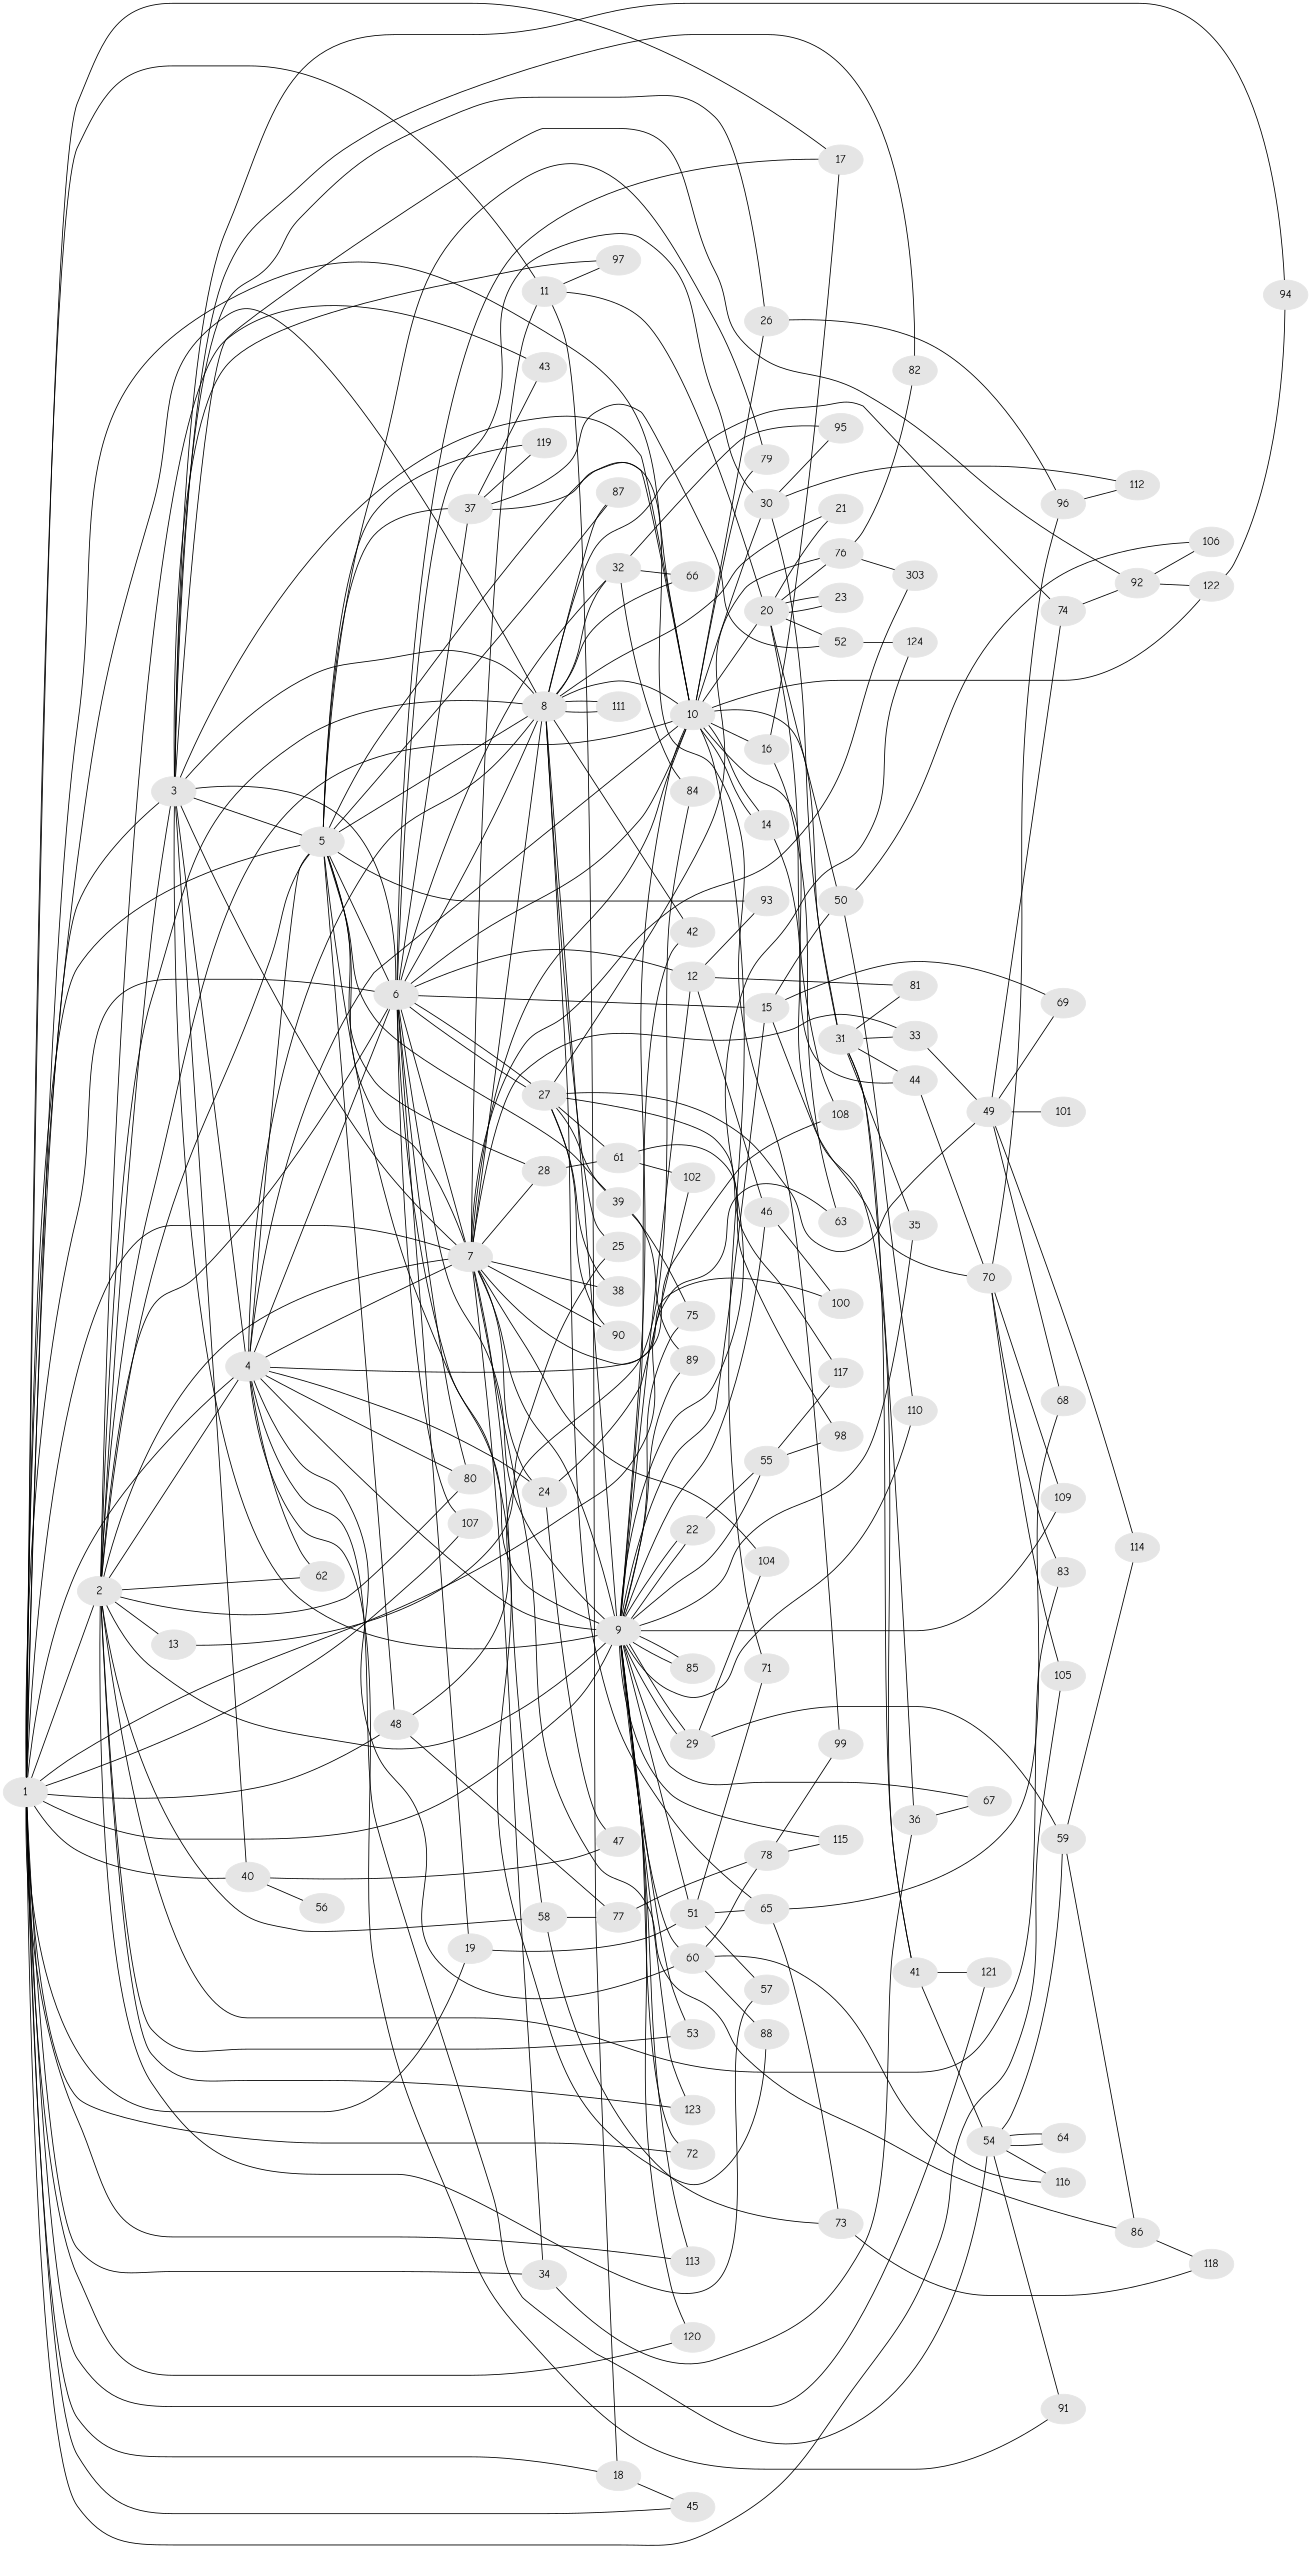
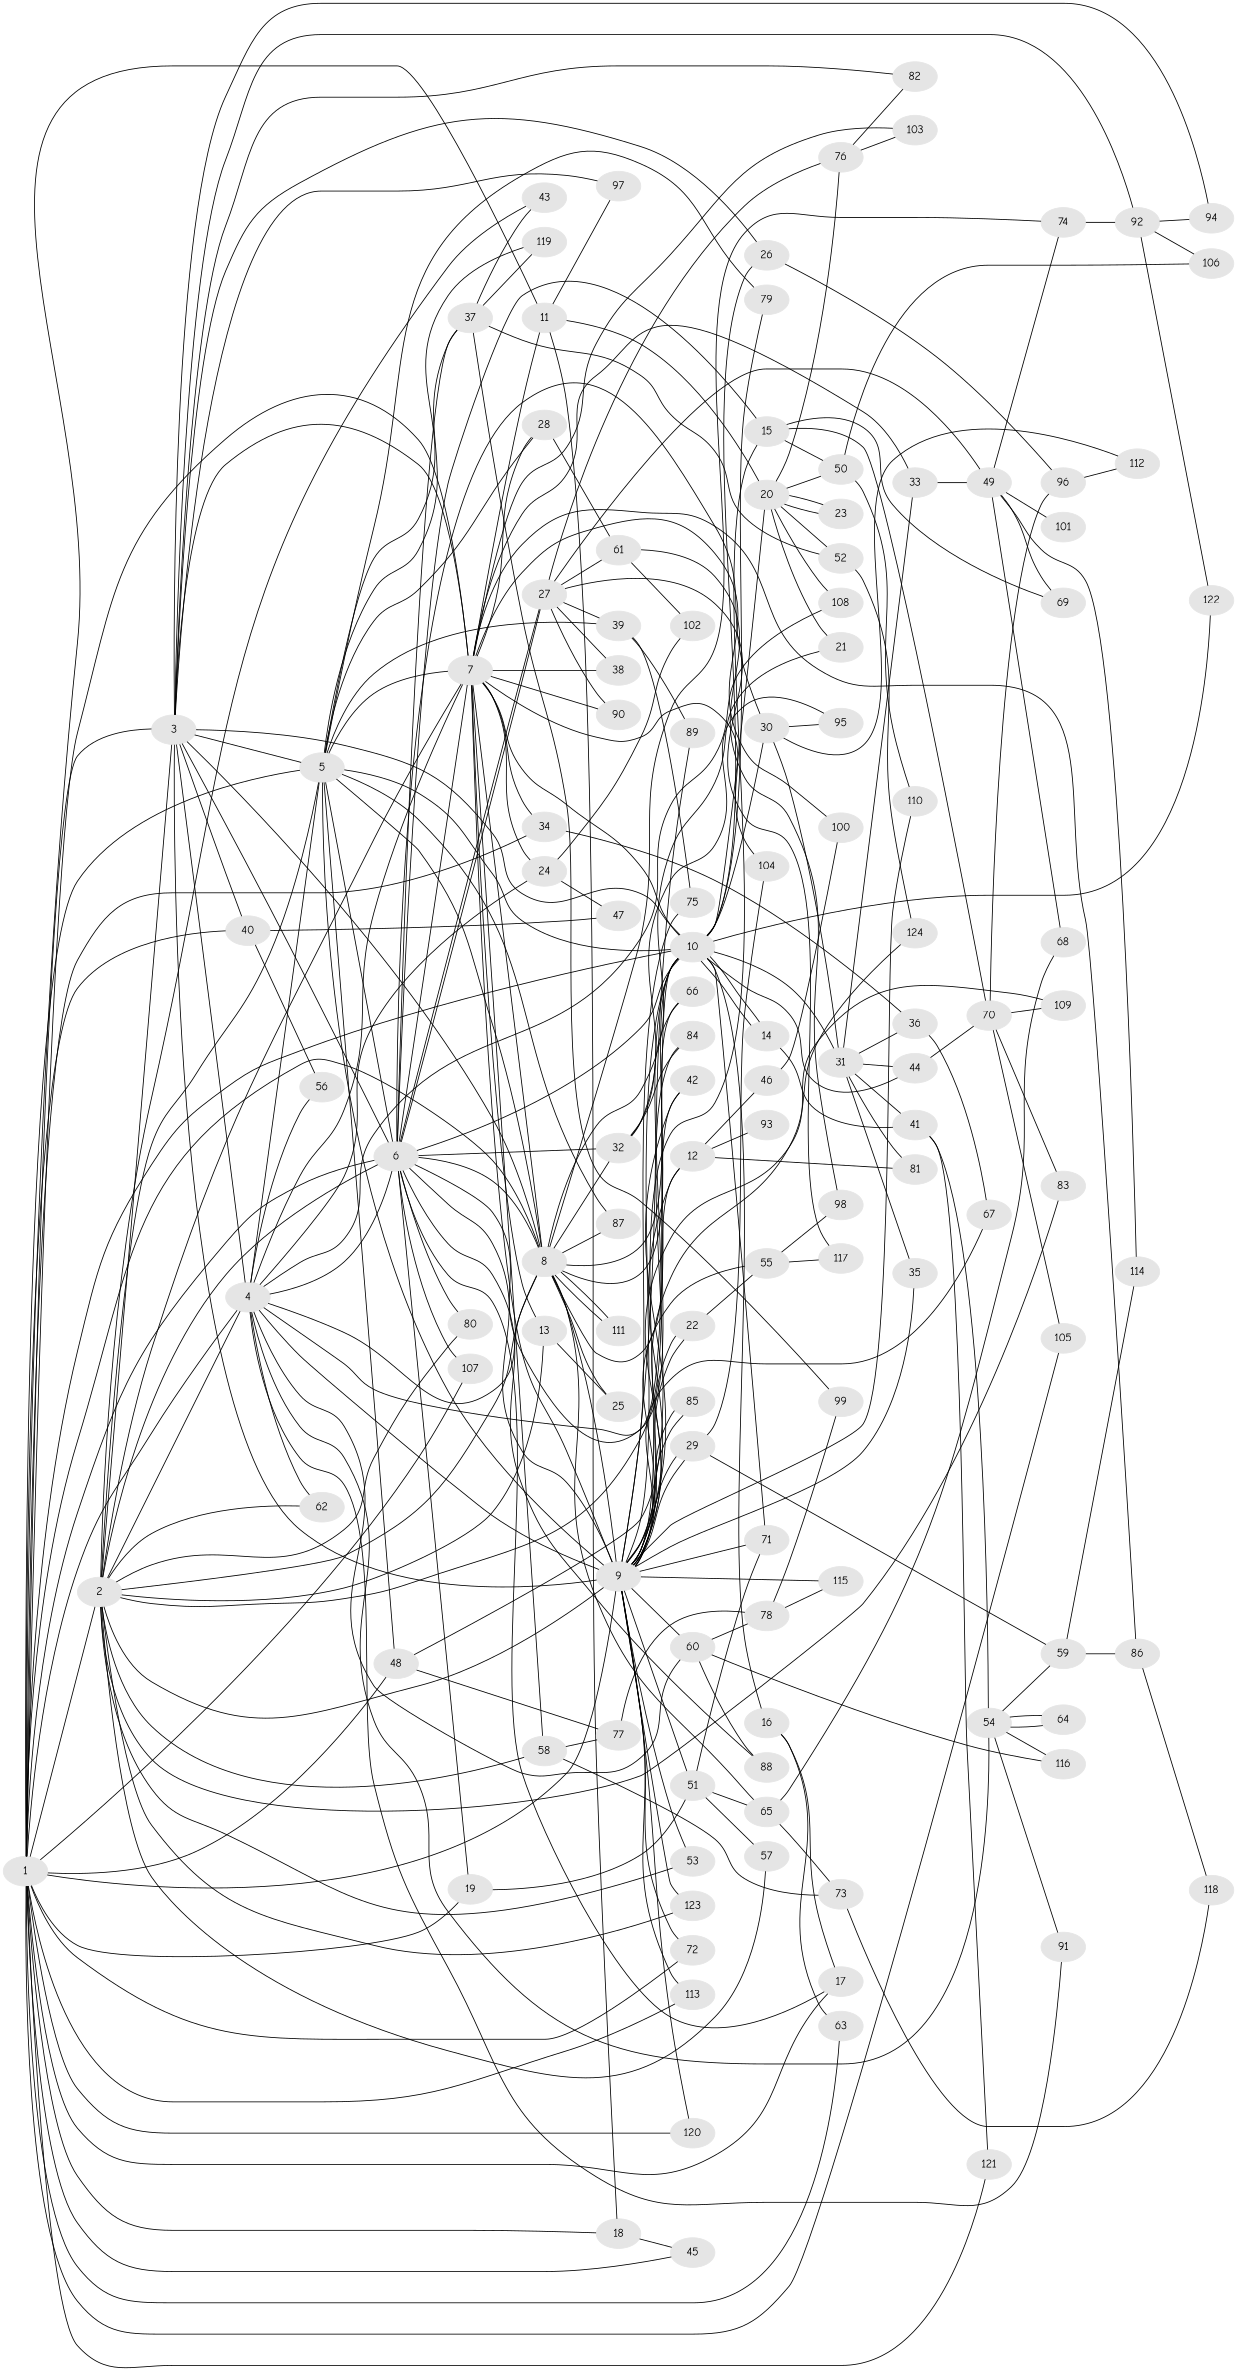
edge "94" -- "122": now "94" -- "92"
node "303": label "303" -> "103"
edge "5" -- "93": removed
edge "7" -- "13": added
edge "4" -- "80": now "4" -- "56"
edge "46" -- "9": now "71" -- "9"
